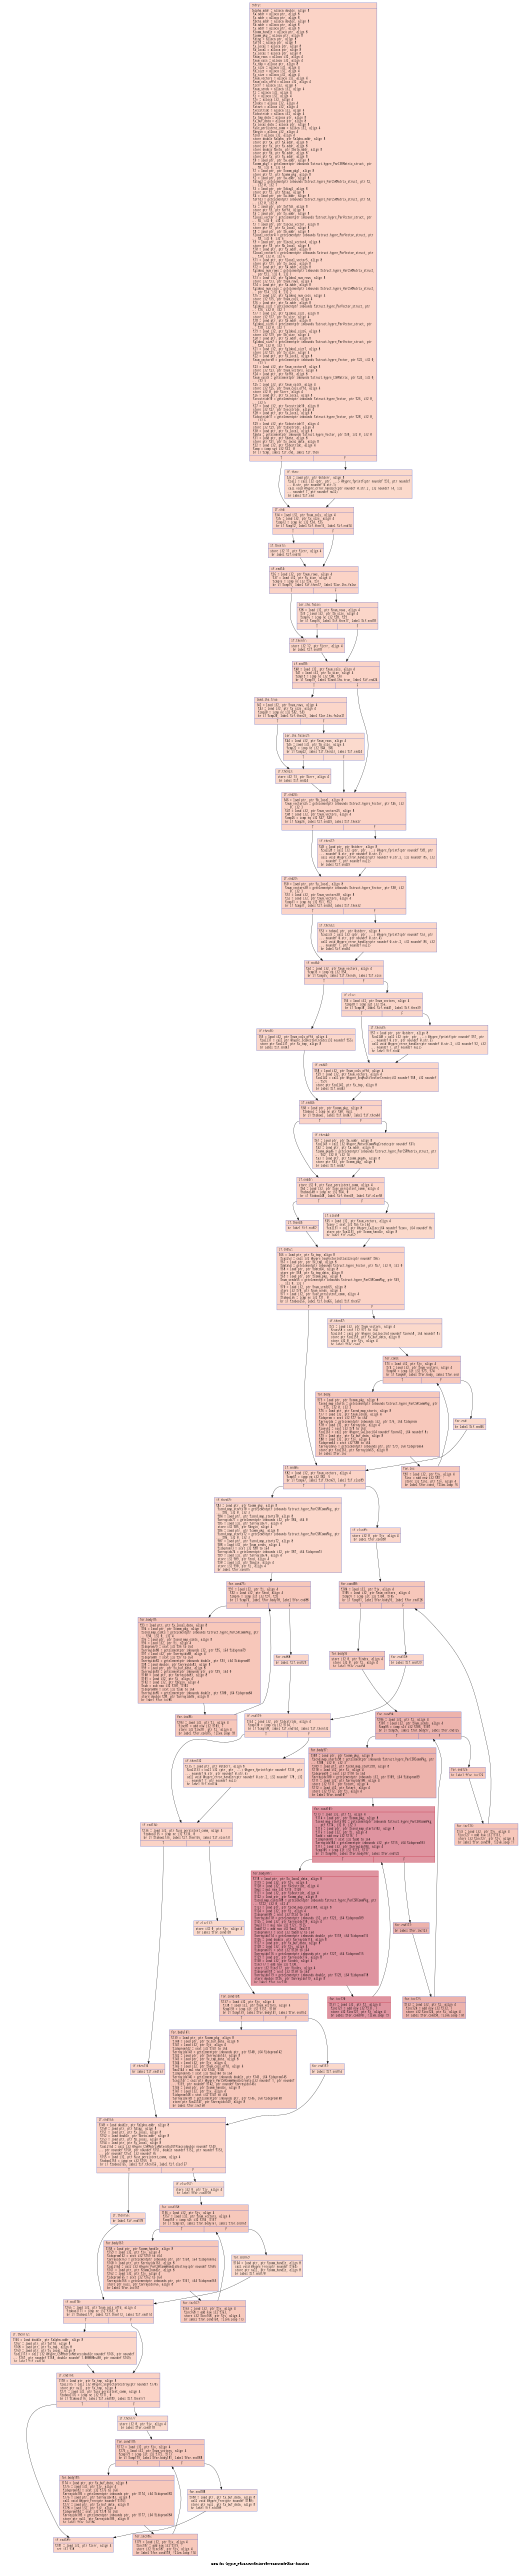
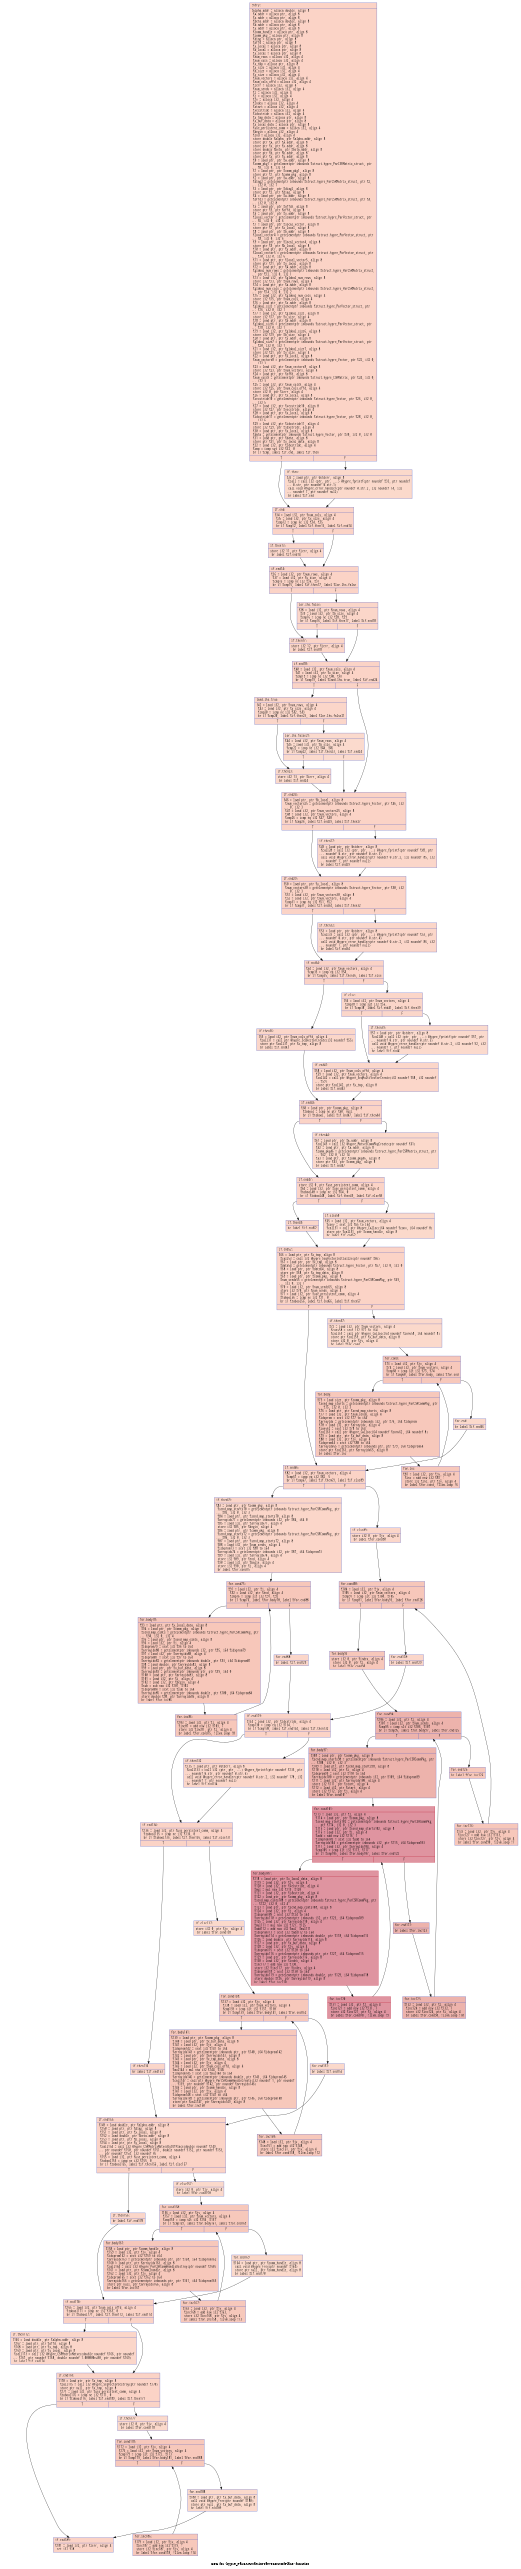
node "if.then32:": text "%53 = tobool ptr, ptr @stderr, align 8" -> "%53 = load ptr, ptr @stderr, align 8"
node "for.body:": text "%75 = load ptr, ptr %comm_pkg, align 8" -> "%75 = load size, ptr %comm_pkg, align 8"
node "for.inc150:": added
node "for.inc167:": text "br label %for.cond158, !llvm.loop !13" -> "br label %for.lhs158, !llvm.loop !13"
node "for.body181:": removed
